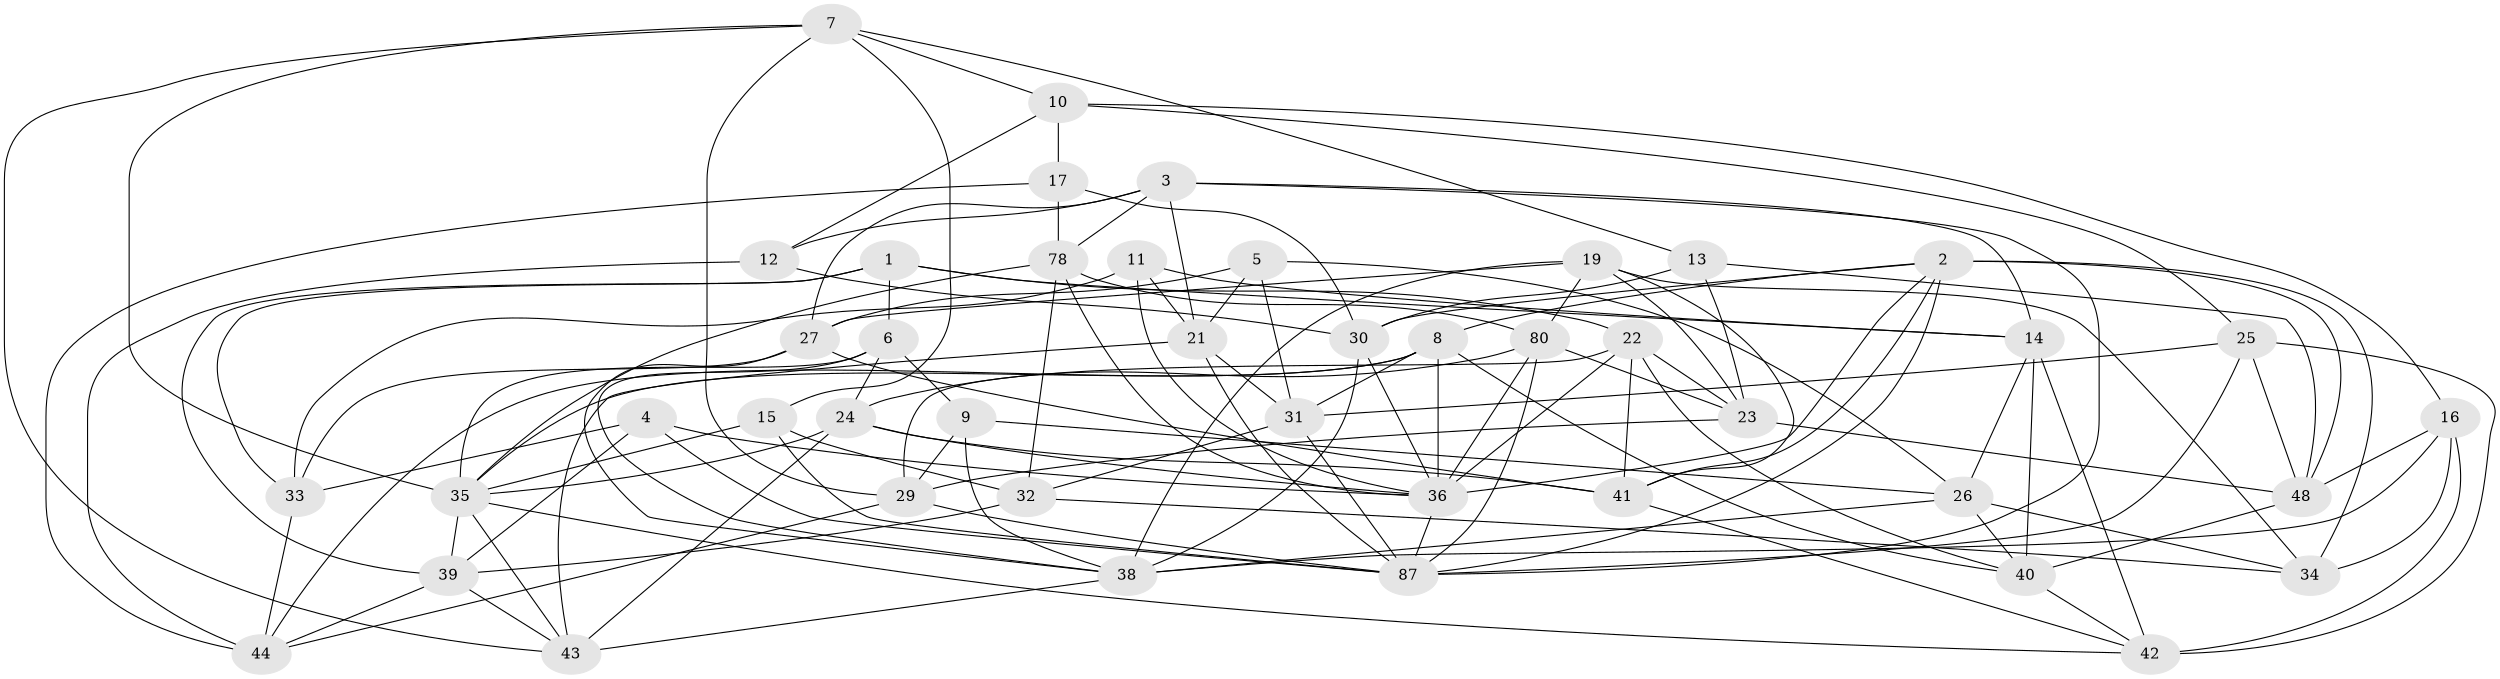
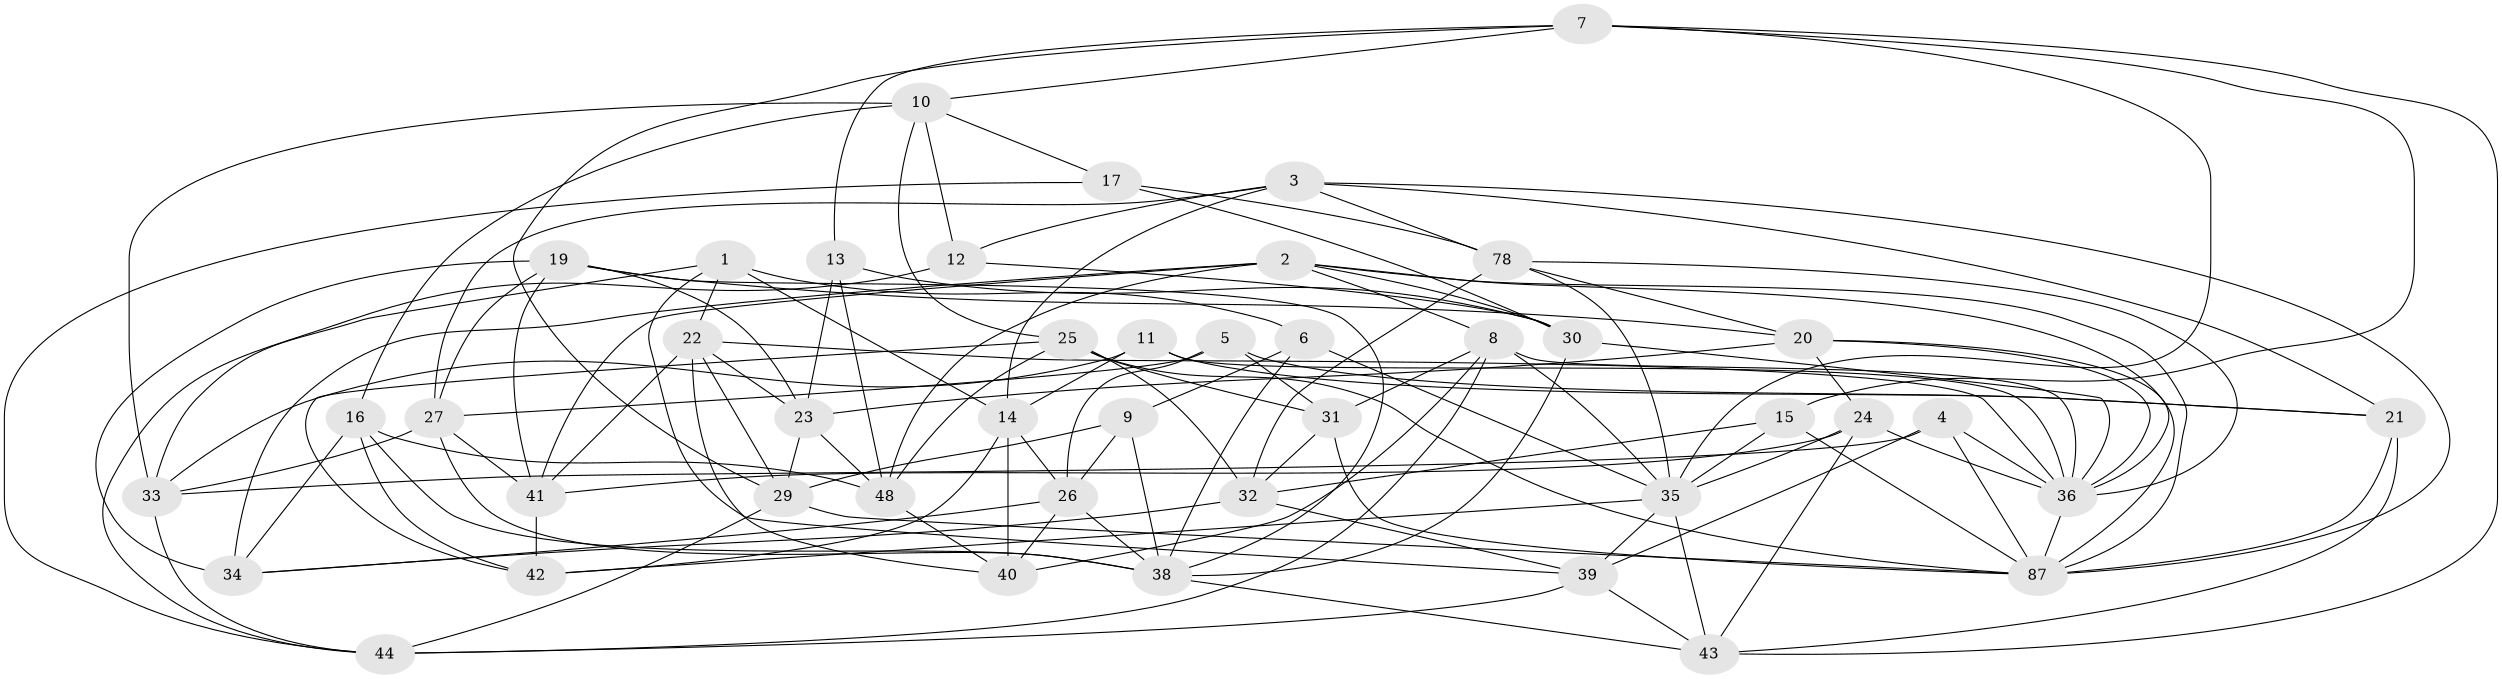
edge "10" -- "33": added
node "80": label "80" -> "20"
edge "6" -- "24": removed
edge "21" -- "31": removed
edge "25" -- "32": added
edge "40" -- "42": removed
